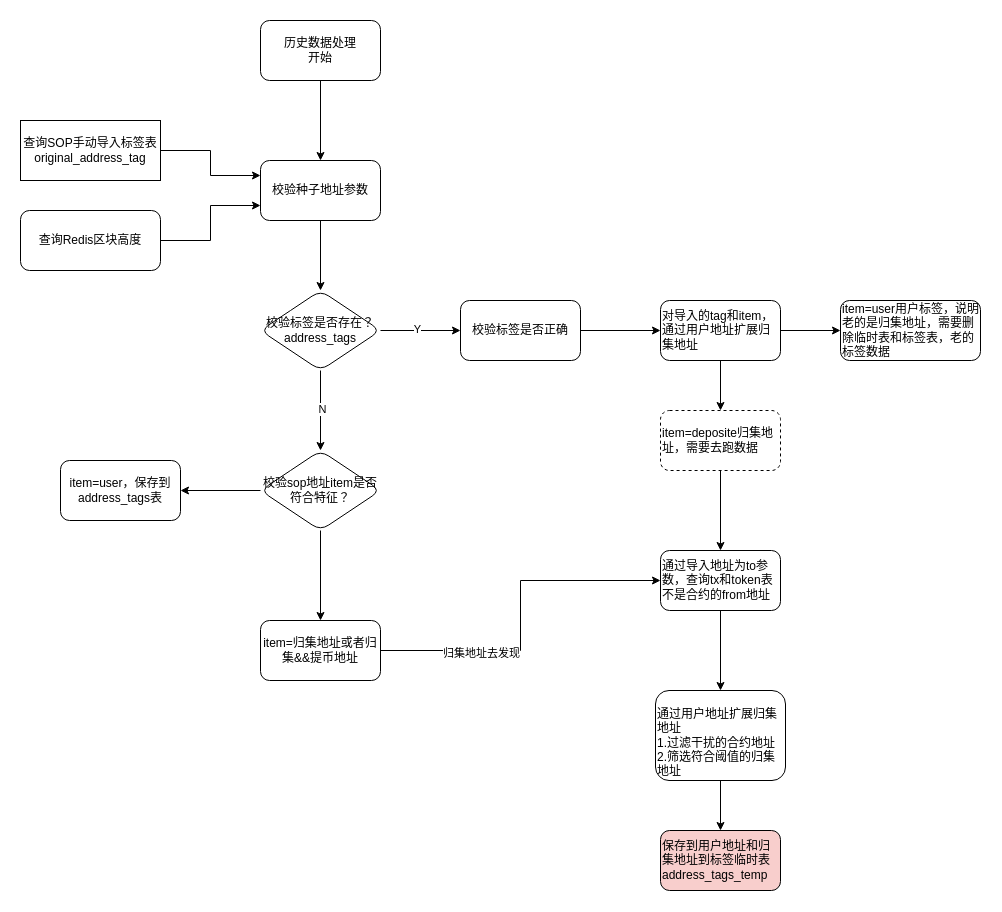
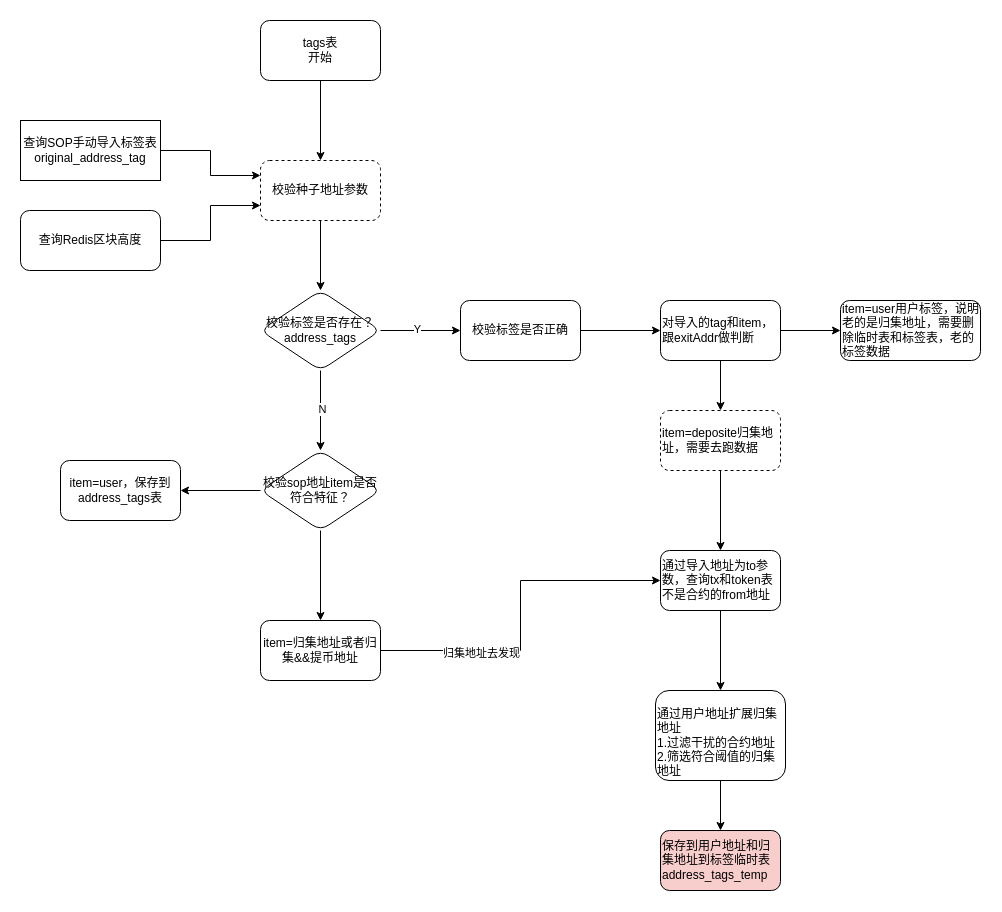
node "历史数据处理 开始": label "历史数据处理 开始" -> "tags表 开始"
node "校验种子地址参数": style solid -> dashed
node "对导入的tag和item，通过用户地址扩展归集地址": label "对导入的tag和item，通过用户地址扩展归集地址" -> "对导入的tag和item，跟exitAddr做判断"
